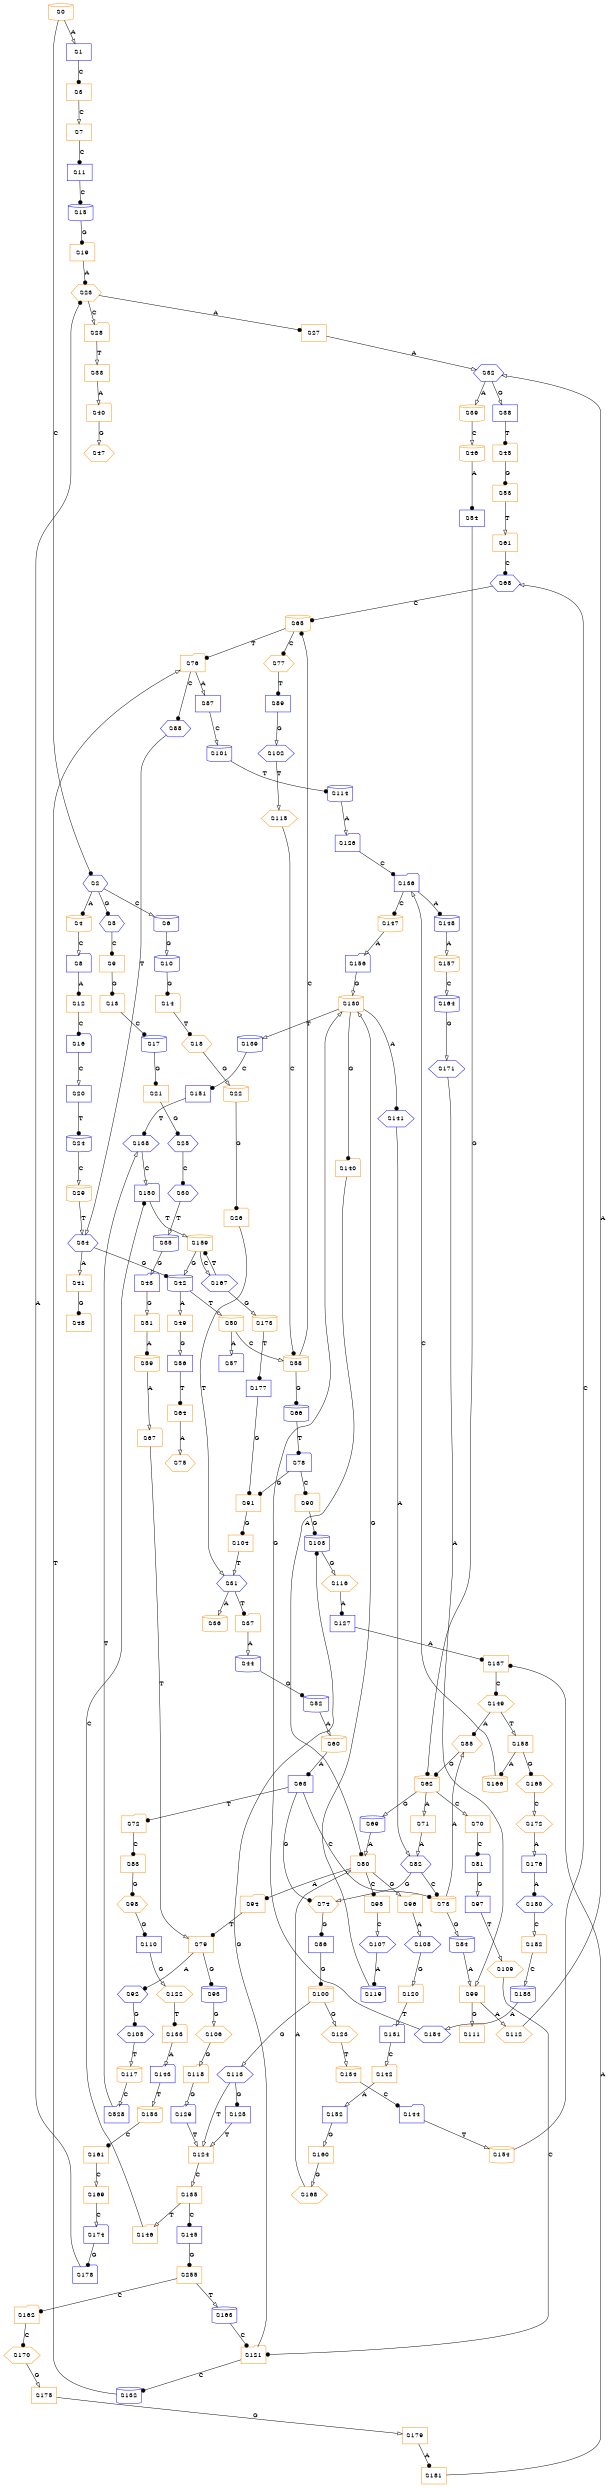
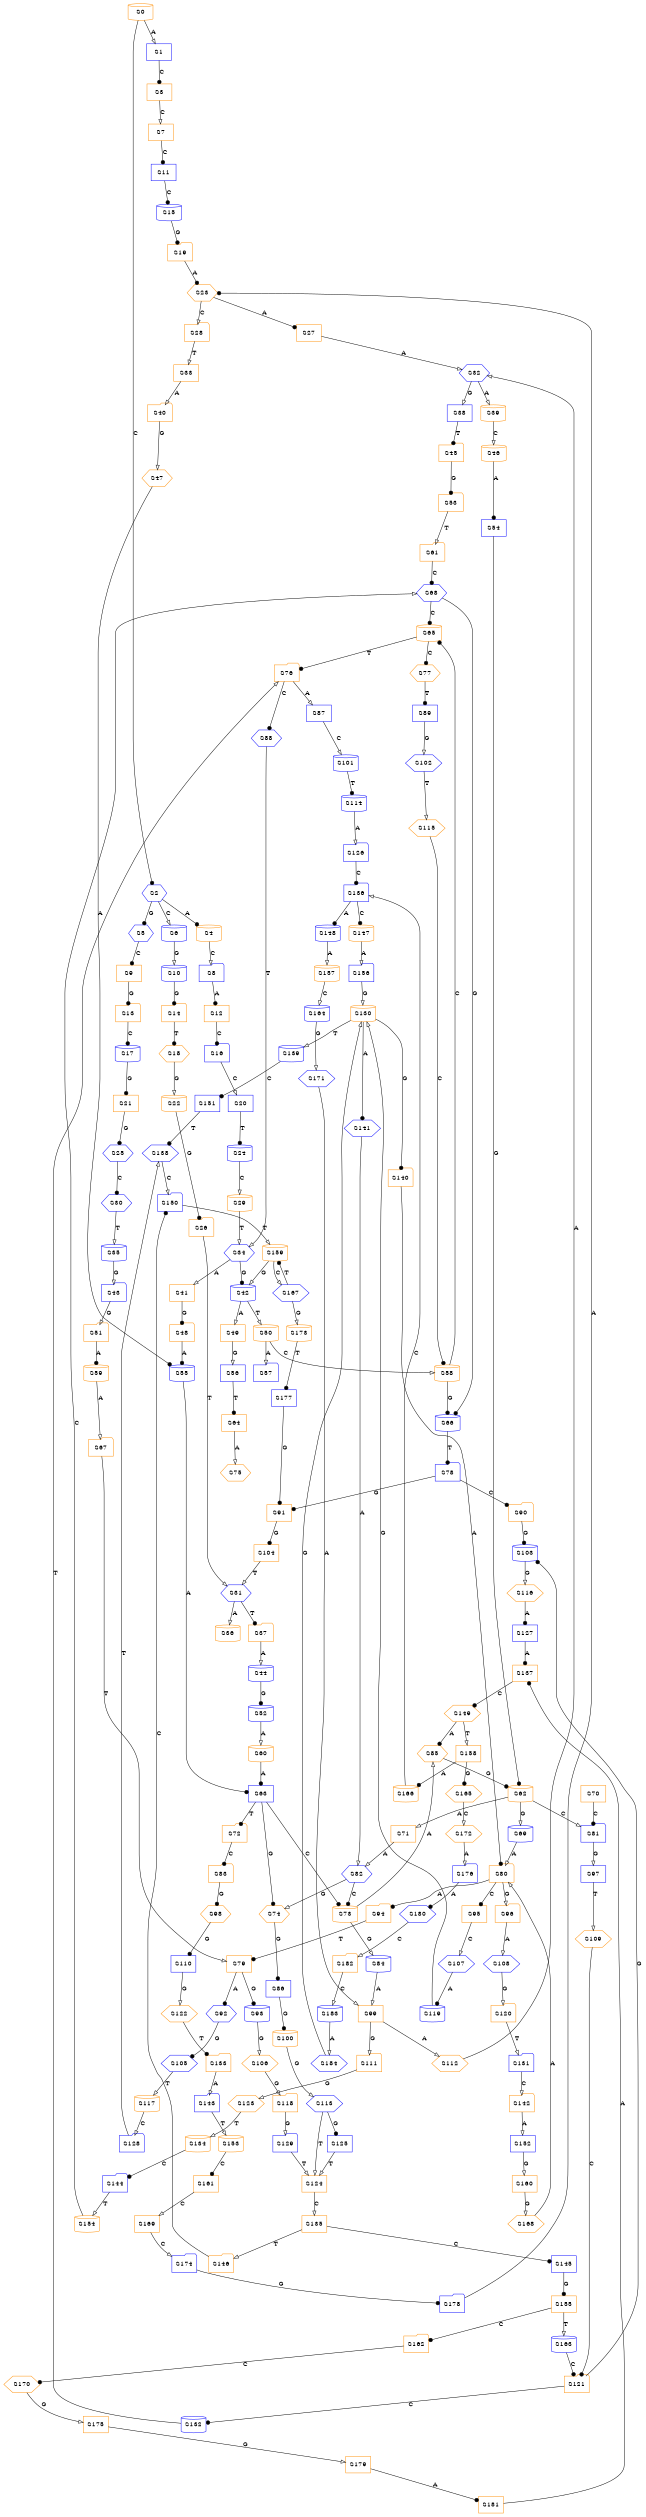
edge "S68" -> "S66": added, label "G"
node "S55": added
edge "S62" -> "S70": now "S62" -> "S81"
edge "S100" -> "S123": now "S111" -> "S123"
node "S528": label "S528" -> "S128"
node "S255": label "S255" -> "S155"
